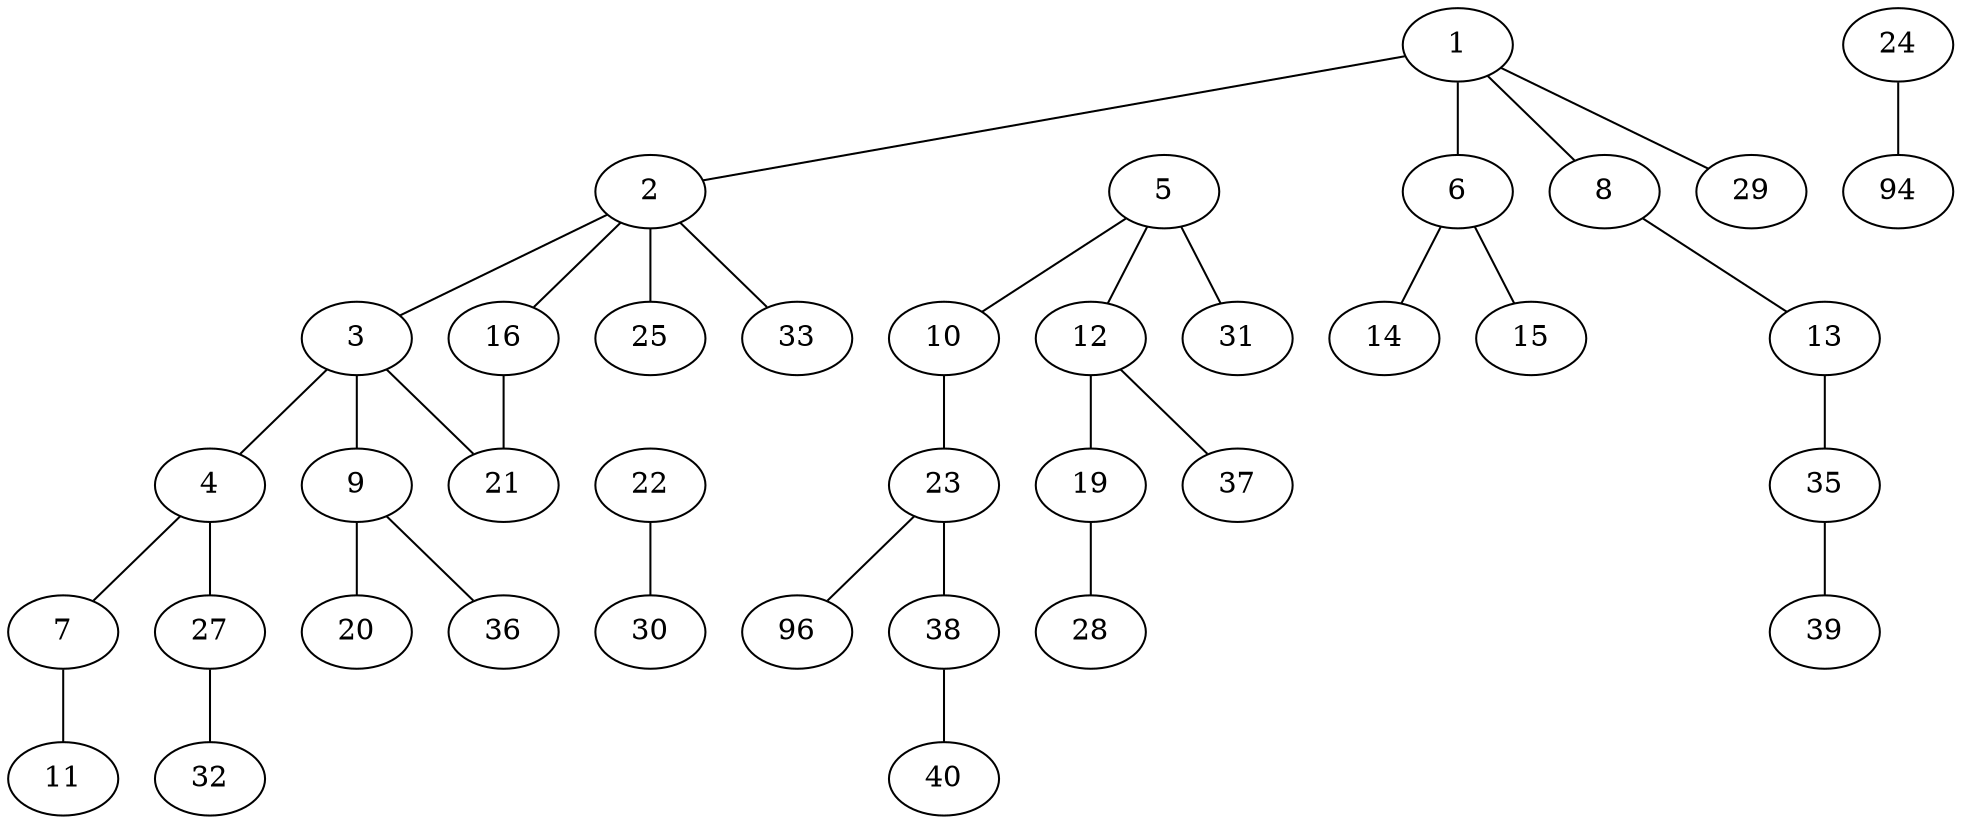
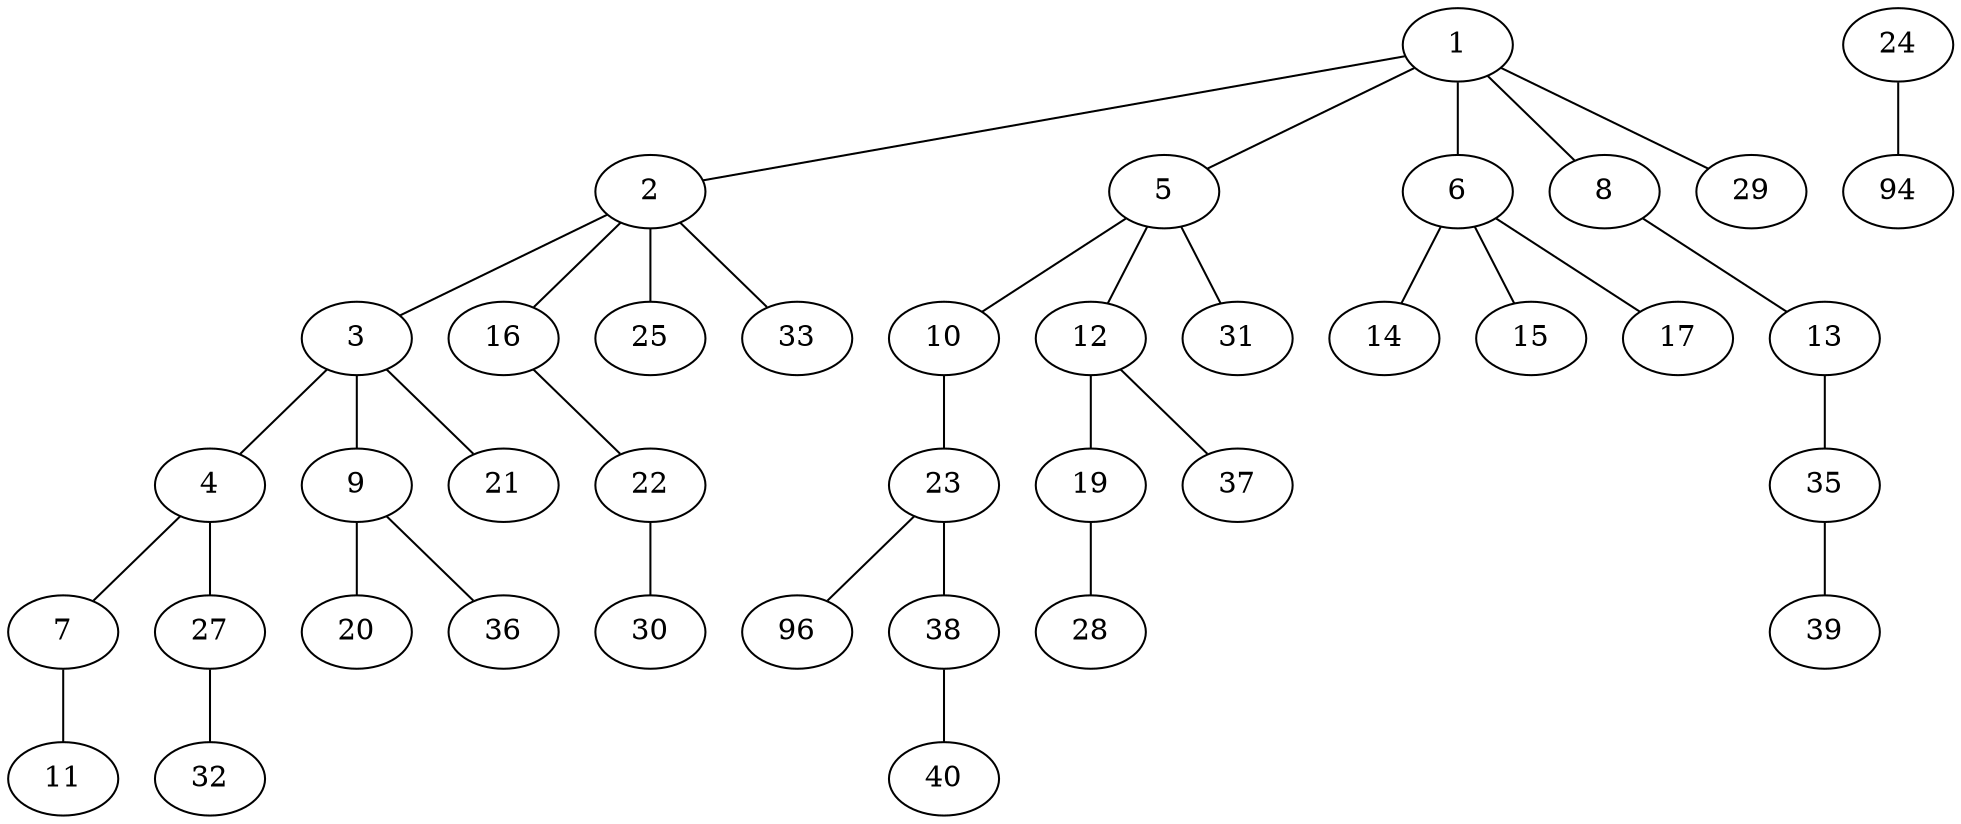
edge "1" -- "5": added
node "17": added
edge "16" -- "21": now "16" -- "22"
